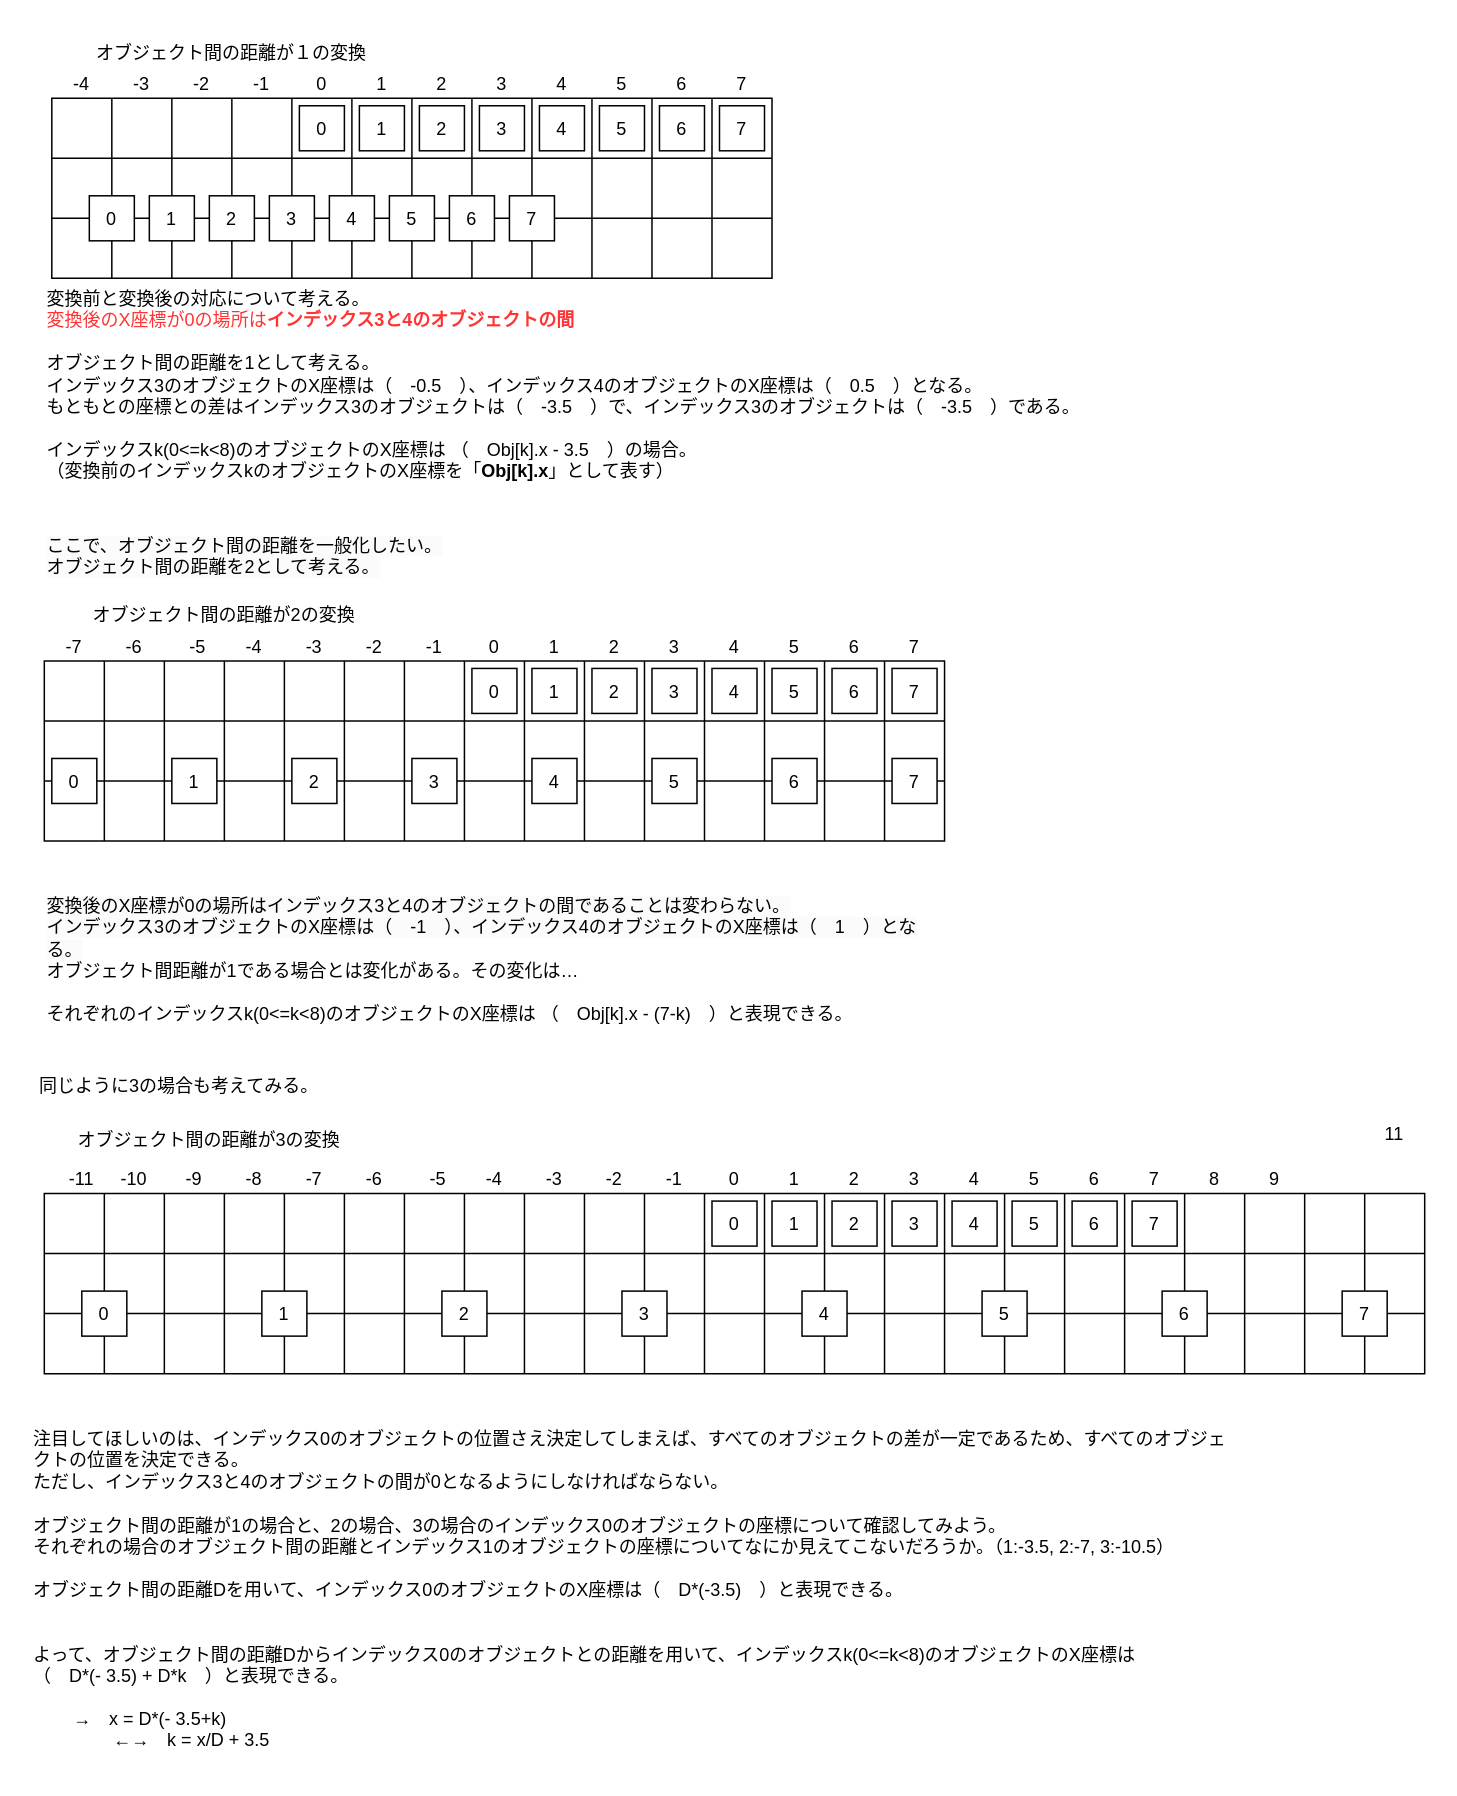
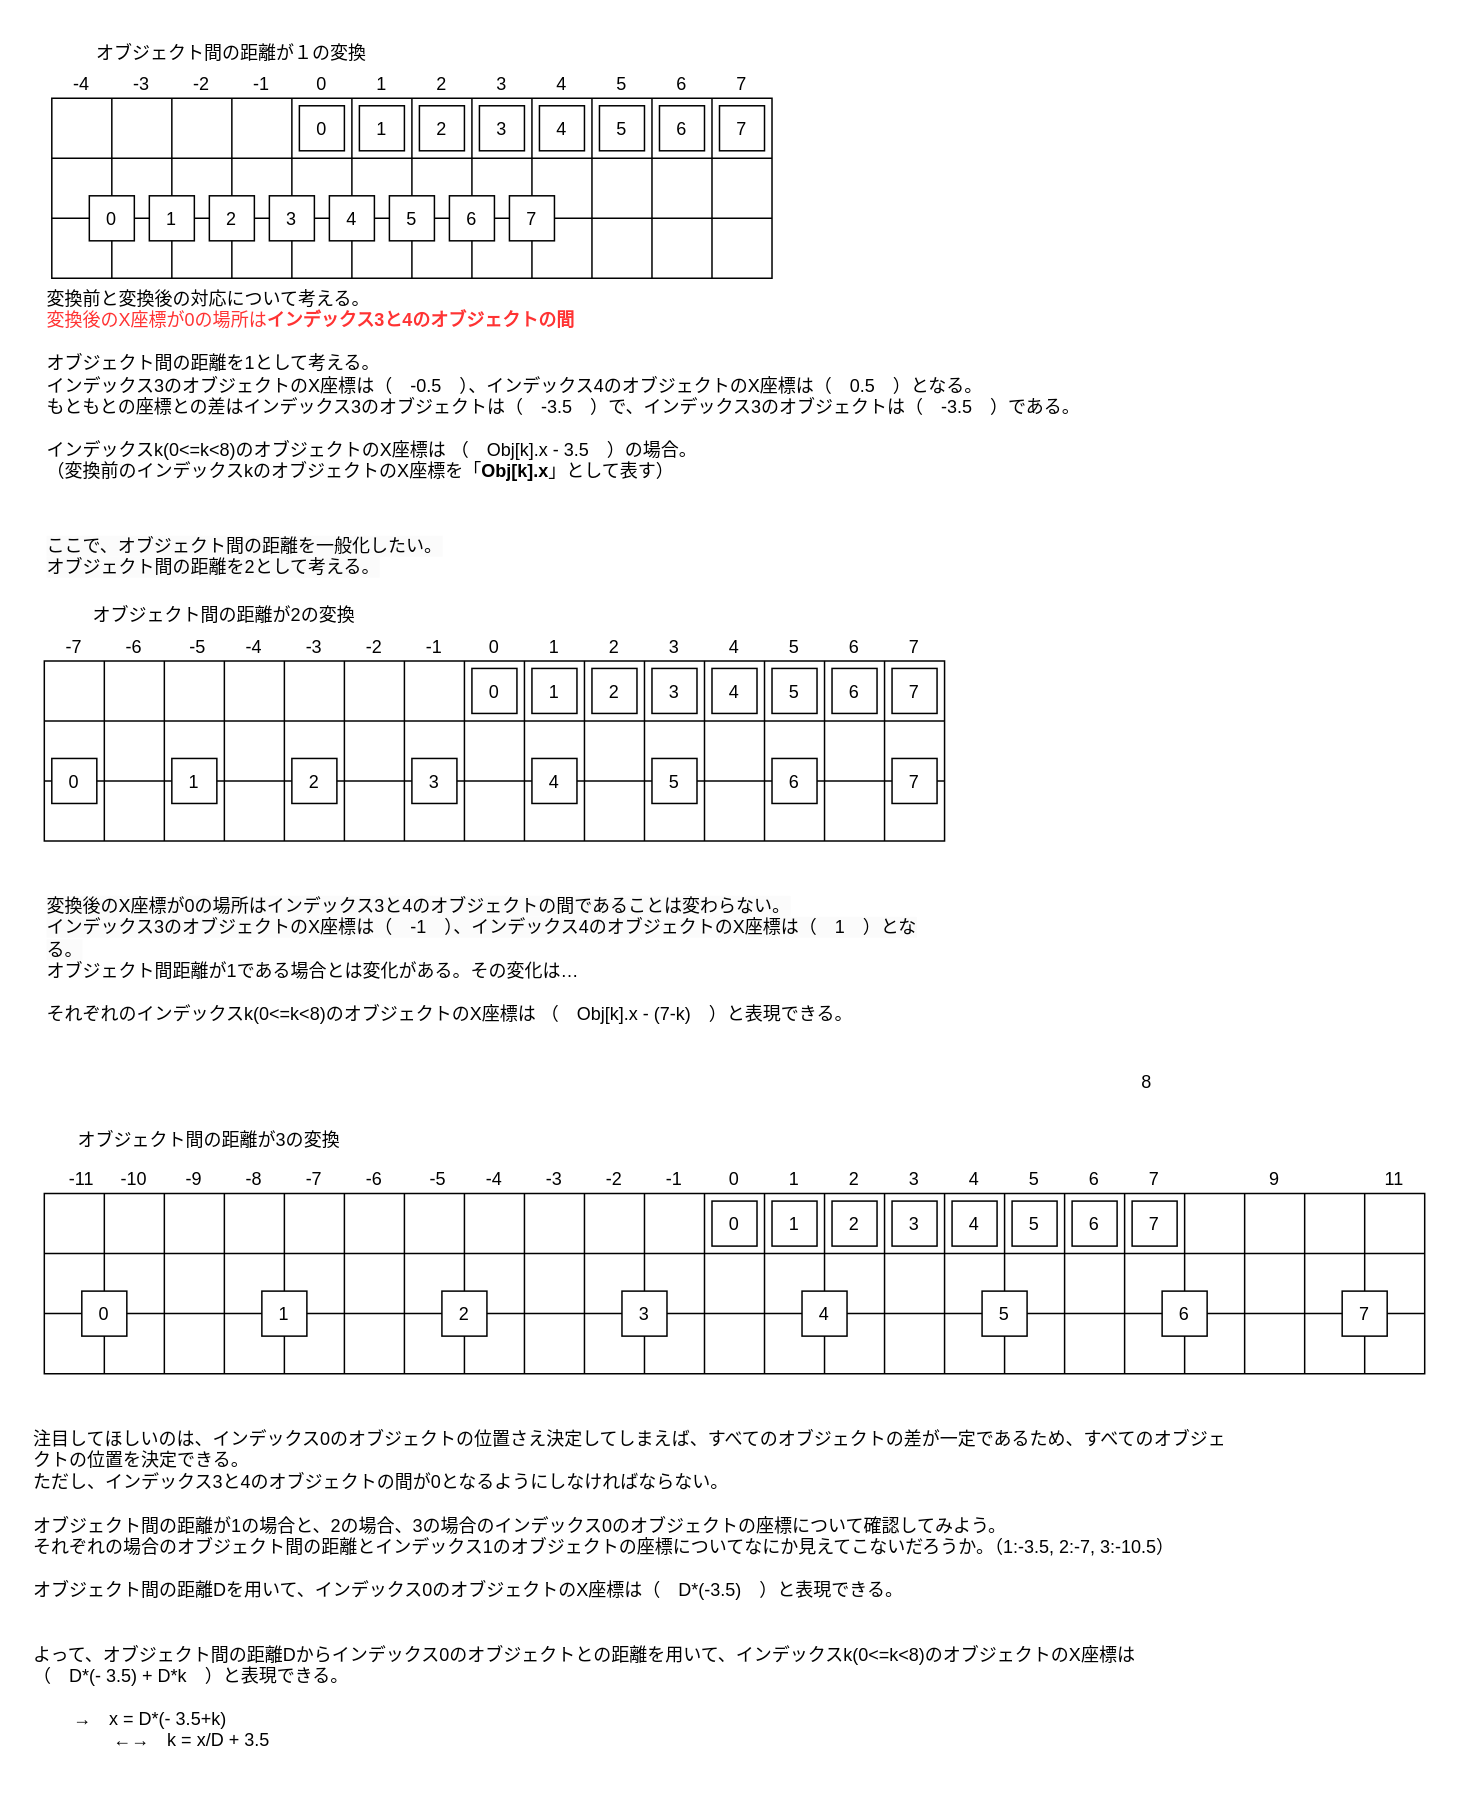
node "同じように3の場合も考えてみる。": removed
node "11": moved (1394, 1133) -> (1394, 1178)
node "8": moved (1214, 1178) -> (1147, 1081)
